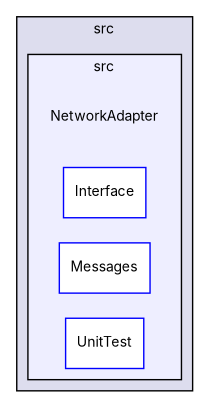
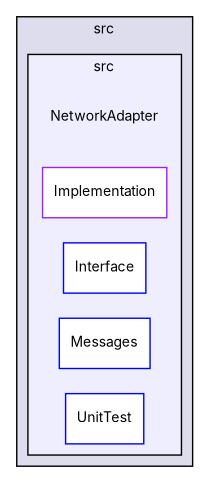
node "Implementation": added
